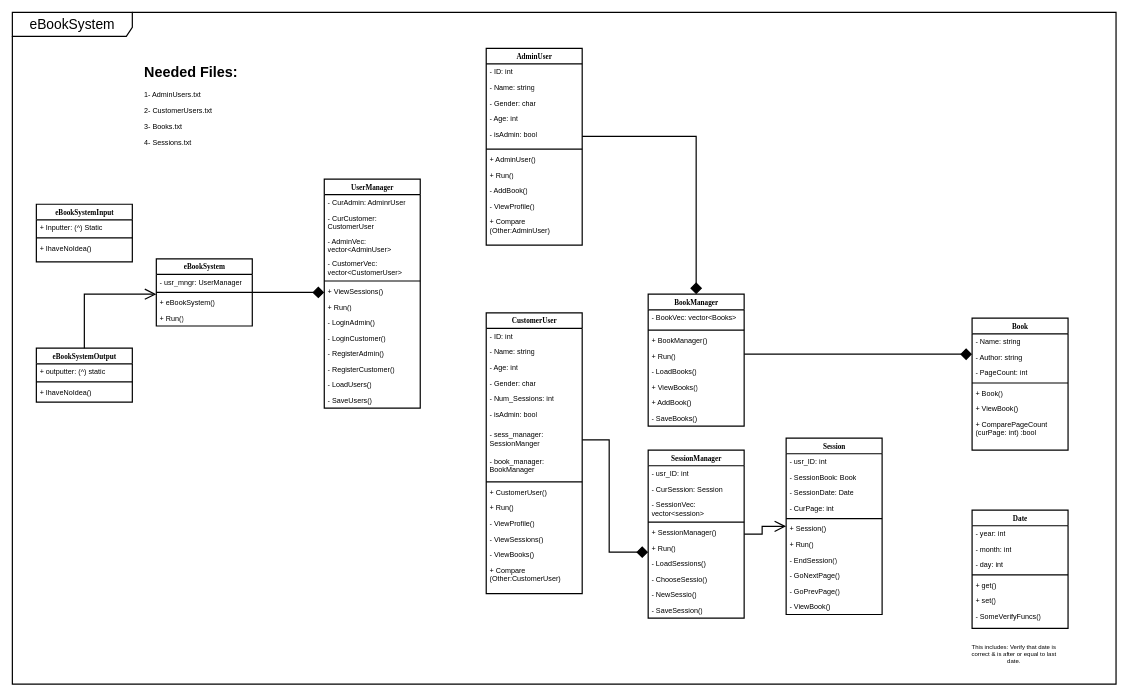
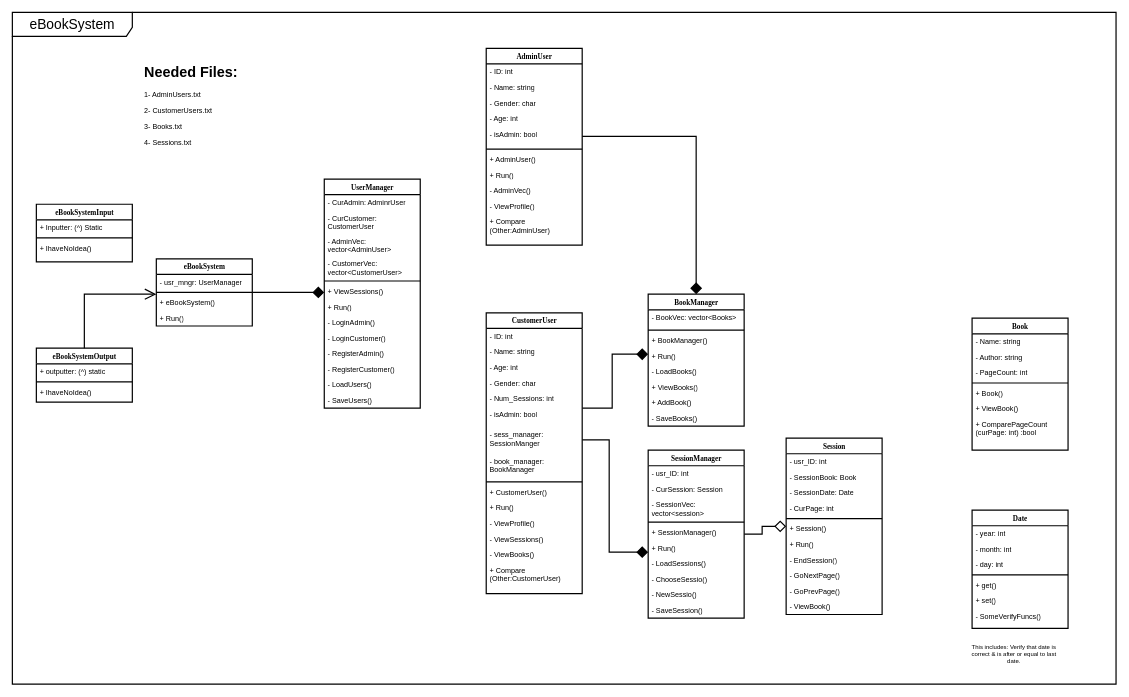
node "- AddBook()": label "- AddBook()" -> "- AdminVec()"
edge "BookManager" -> "Book": removed
edge "CustomerUser" -> "BookManager": added
edge "SessionManager" -> "Session": arrowhead open -> diamond
